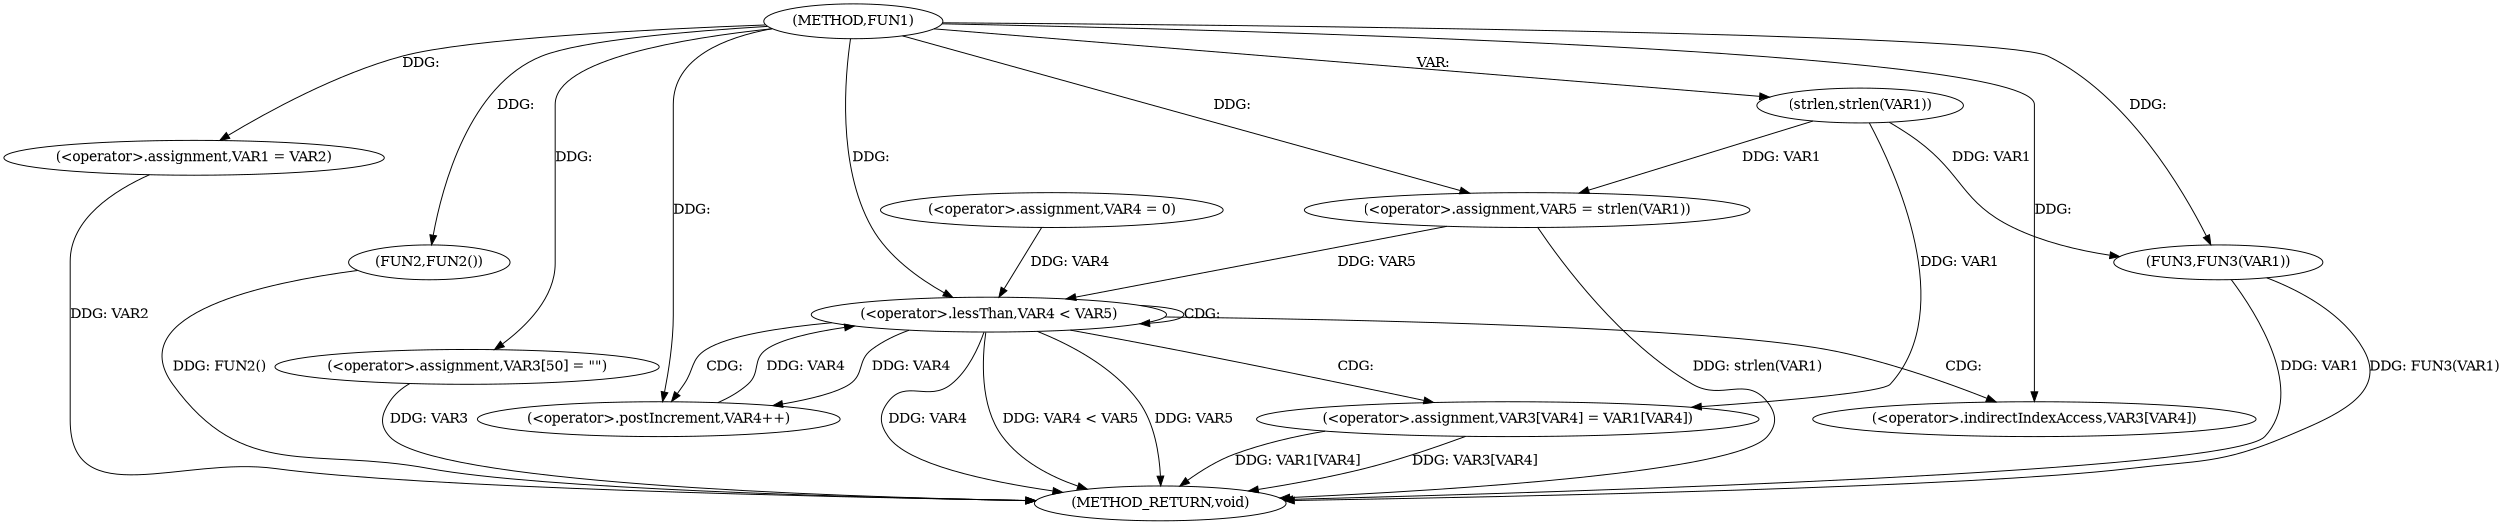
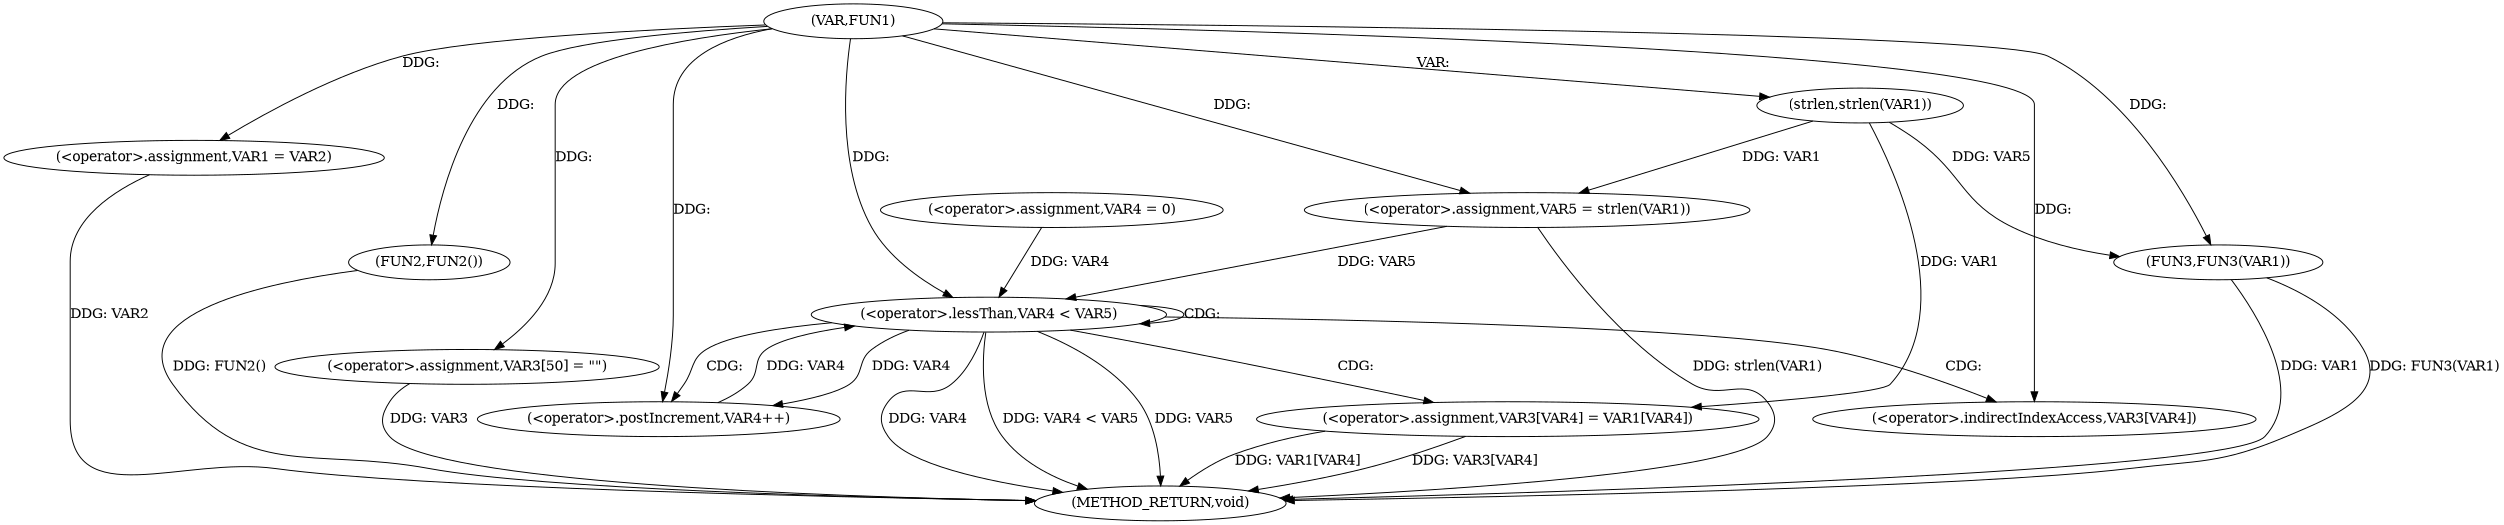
node "(METHOD,FUN1)": label "(METHOD,FUN1)" -> "(VAR,FUN1)"
edge "(strlen,strlen(VAR1))" -> "(FUN3,FUN3(VAR1))": label "DDG: VAR1" -> "DDG: VAR5"
